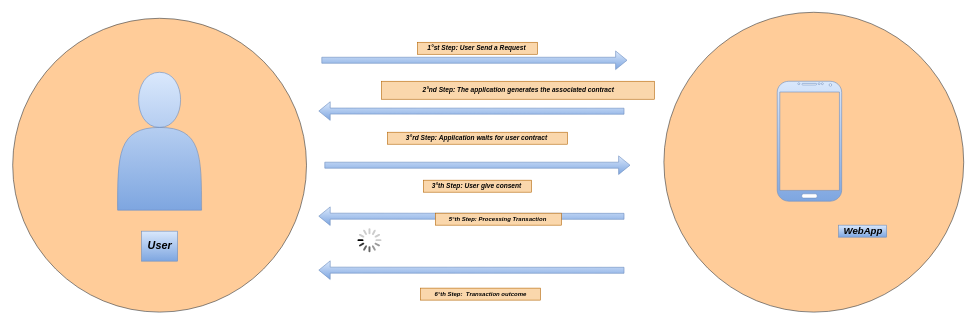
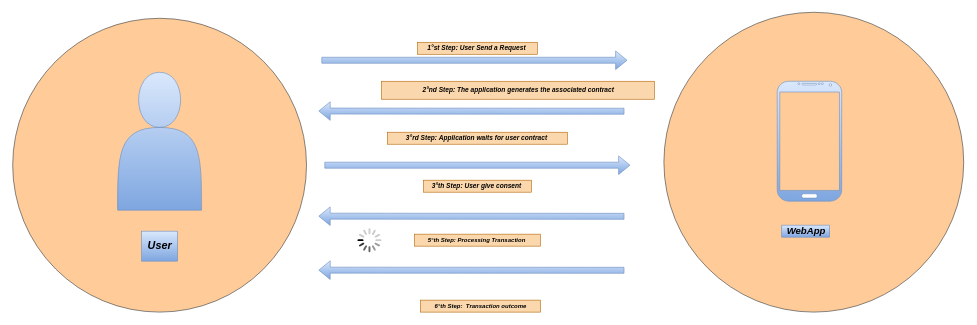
node "5°th Step: Processing Transaction": moved (498, 219) -> (477, 240)
node "WebApp": moved (863, 231) -> (806, 231)
node "6°th Step: Transaction outcome": moved (480, 294) -> (480, 306)
